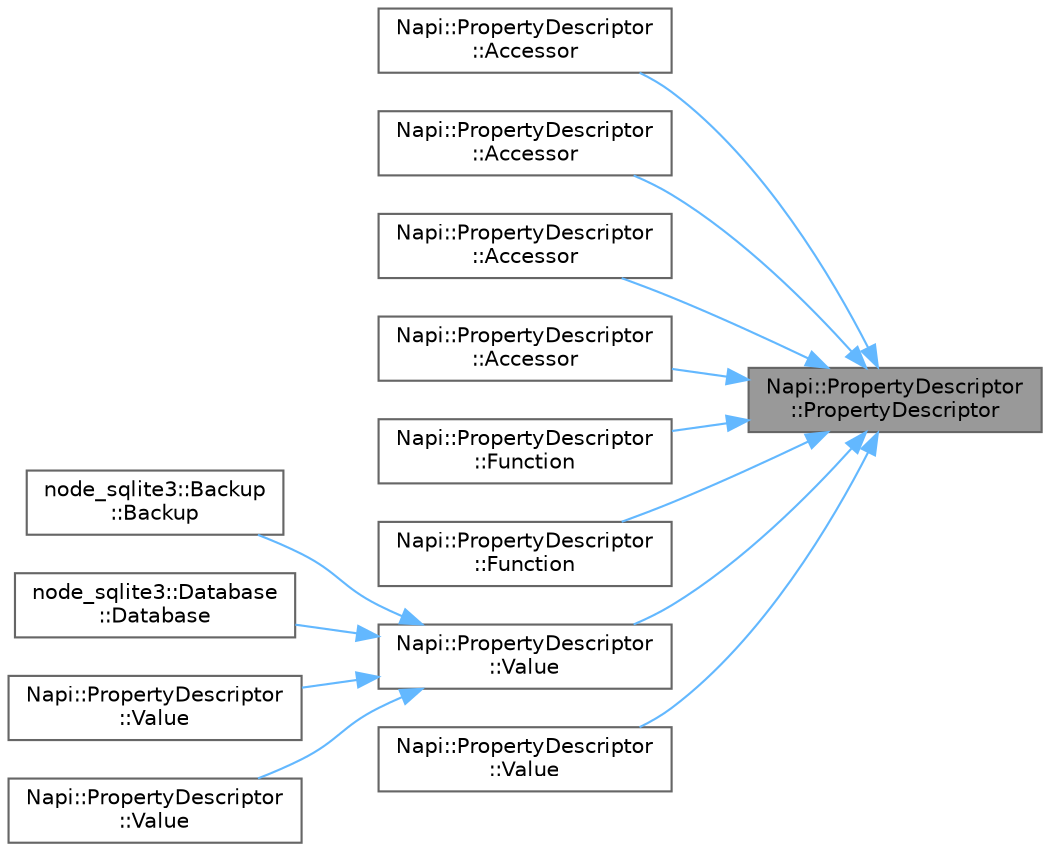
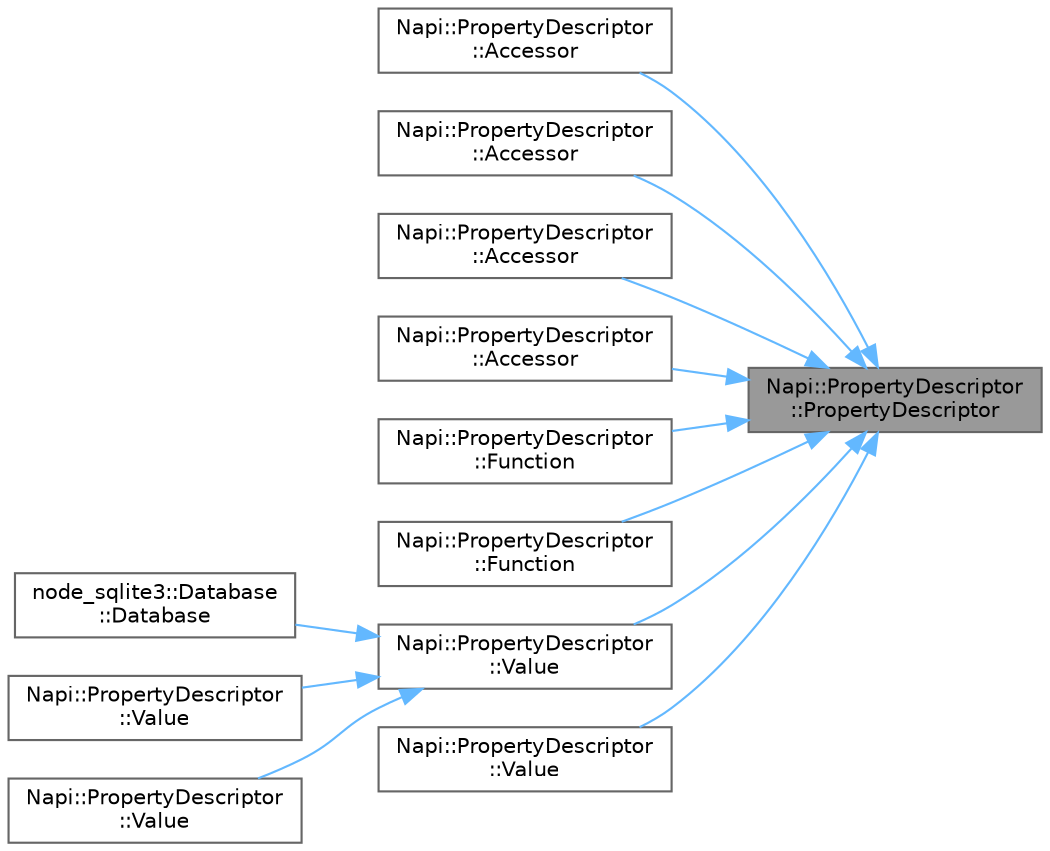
node "node_sqlite3::Backup ::Backup": removed
